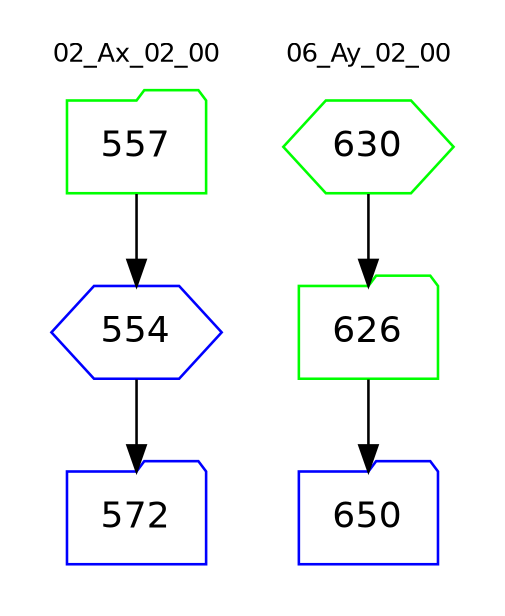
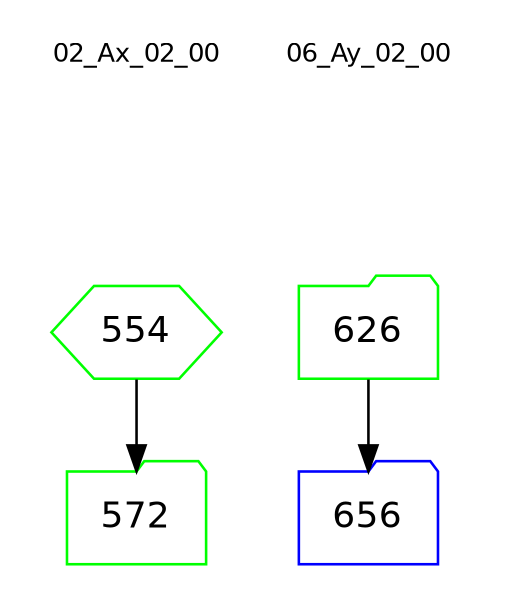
node "557": removed
node "630": removed
node "554": color blue -> green
node "572": color blue -> green
node "650": label "650" -> "656"
